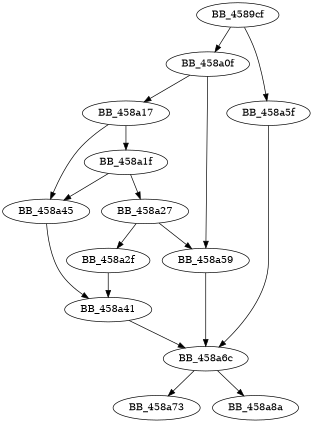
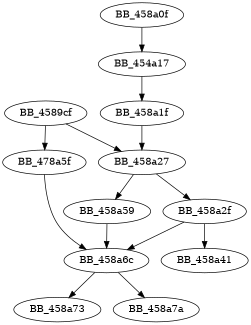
edge "BB_4589cf" -> "BB_458a0f": now "BB_4589cf" -> "BB_458a27"
node "BB_458a17": label "BB_458a17" -> "BB_454a17"
node "BB_458a5f": label "BB_458a5f" -> "BB_478a5f"
edge "BB_458a0f" -> "BB_458a59": removed
node "BB_458a45": removed
edge "BB_458a41" -> "BB_458a6c": now "BB_458a2f" -> "BB_458a6c"
node "BB_458a8a": label "BB_458a8a" -> "BB_458a7a"
